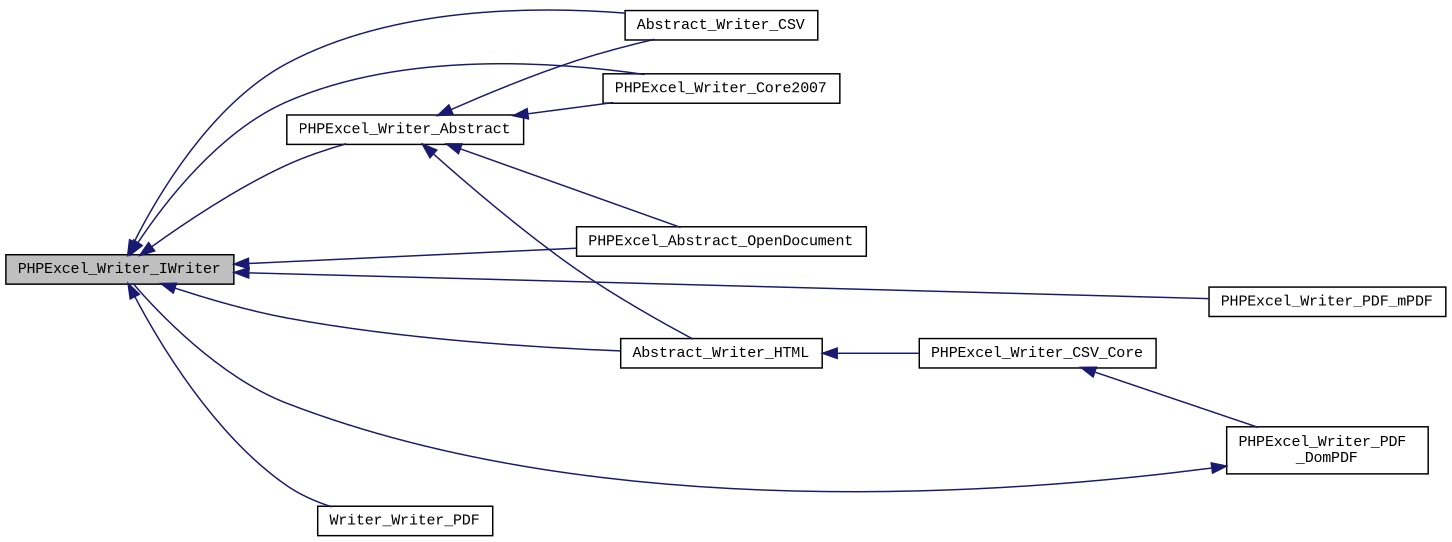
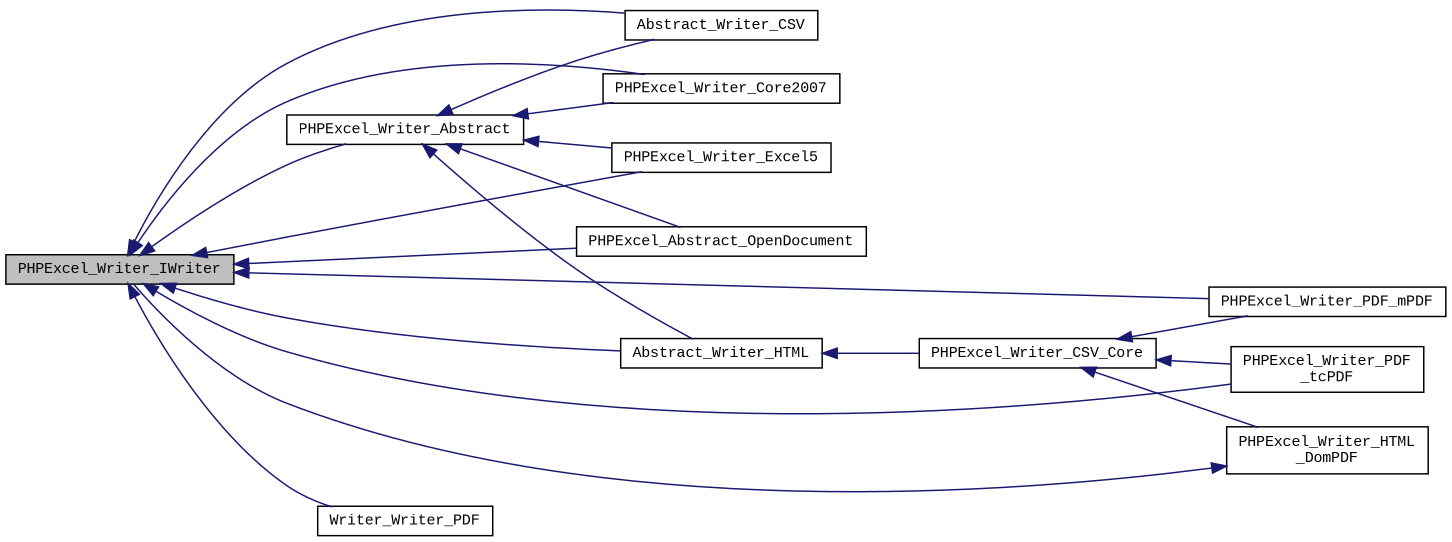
node "PHPExcel_Writer_Excel5": added
edge "PHPExcel_Writer_PDF_mPDF" -> "PHPExcel_Writer_CSV_Core": added
node "PHPExcel_Writer_PDF _tcPDF": added
node "PHPExcel_Writer_PDF _DomPDF": label "PHPExcel_Writer_PDF _DomPDF" -> "PHPExcel_Writer_HTML _DomPDF"
